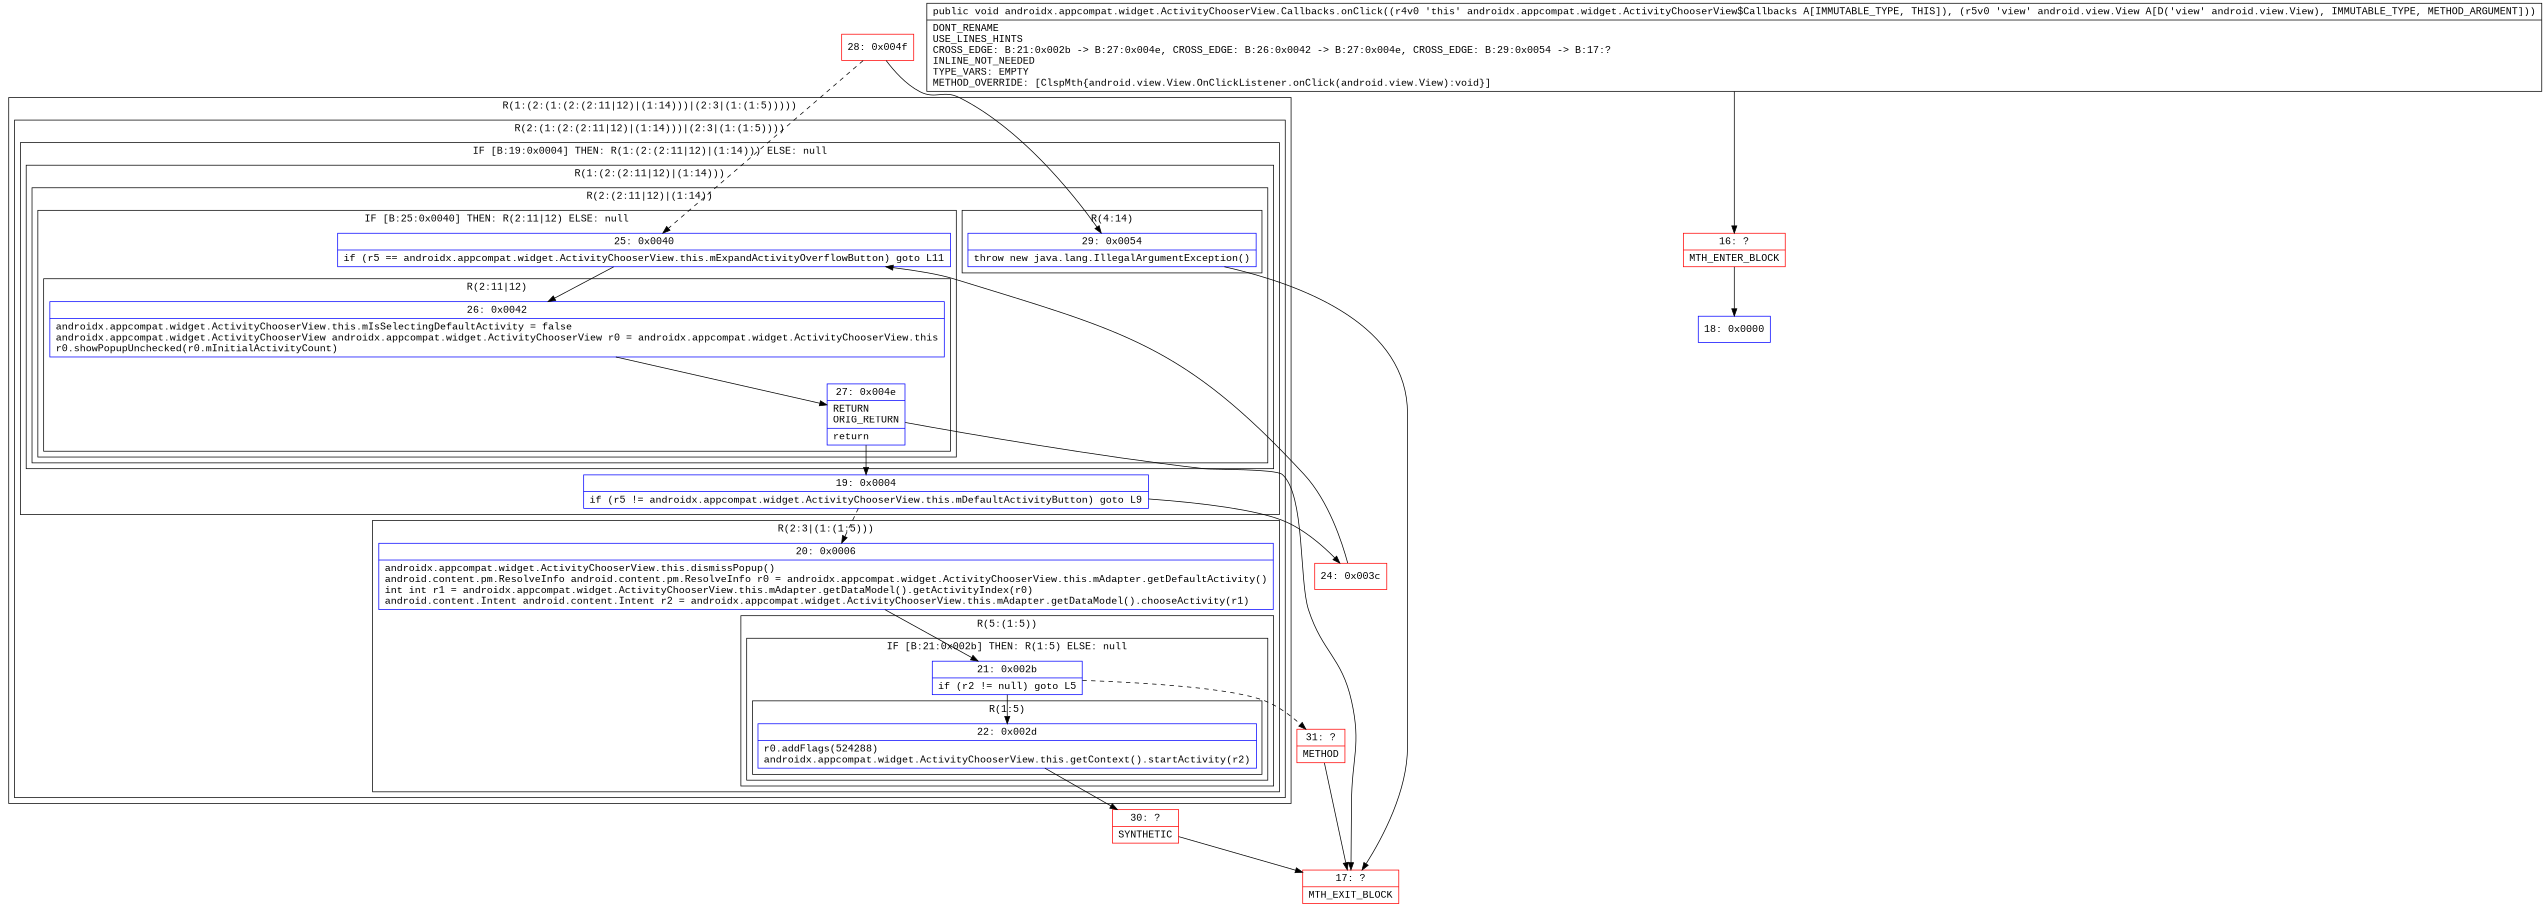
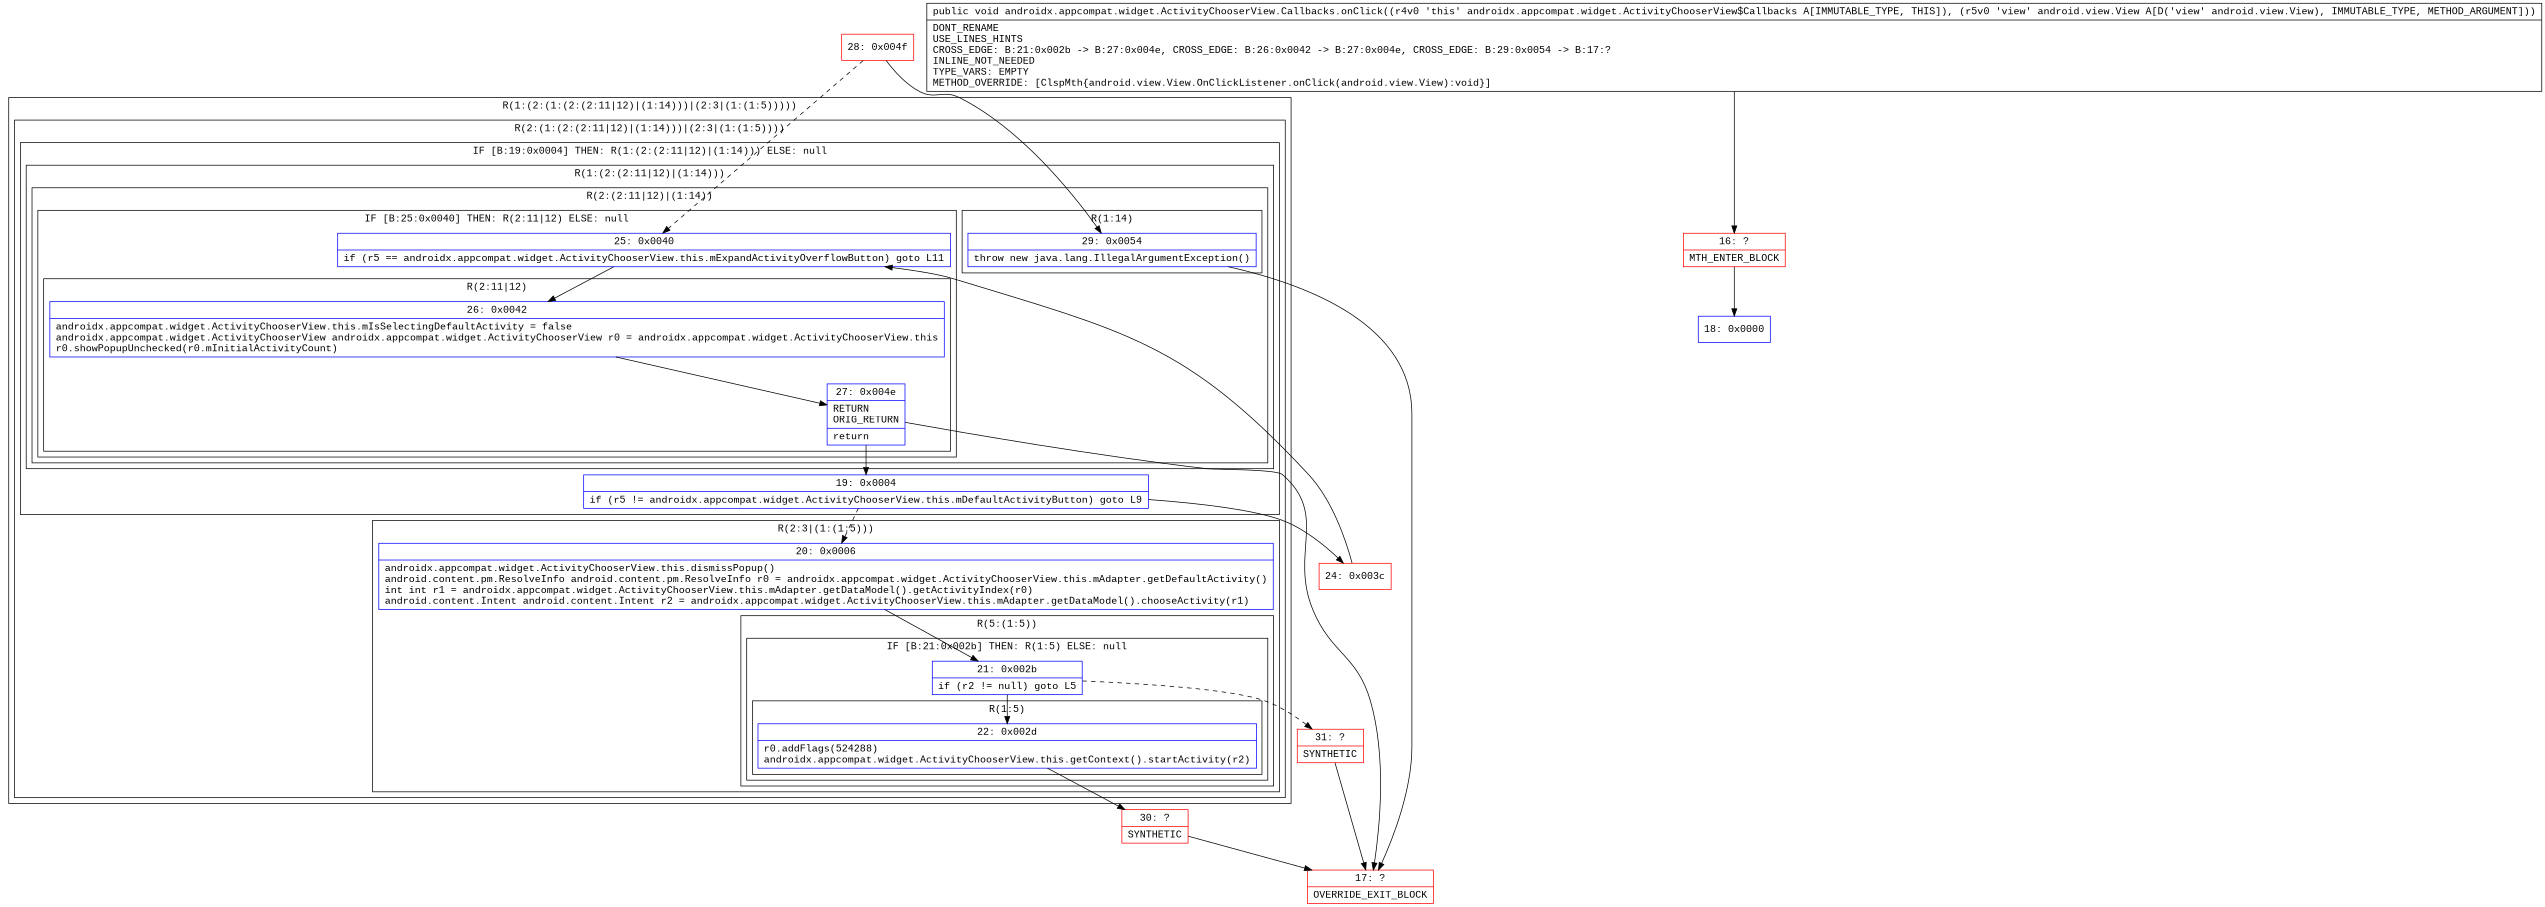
cluster "R(4:14)": label "R(4:14)" -> "R(1:14)"
node "31: ?": text "METHOD" -> "SYNTHETIC"
node "17: ?": text "MTH_EXIT_BLOCK" -> "OVERRIDE_EXIT_BLOCK"
